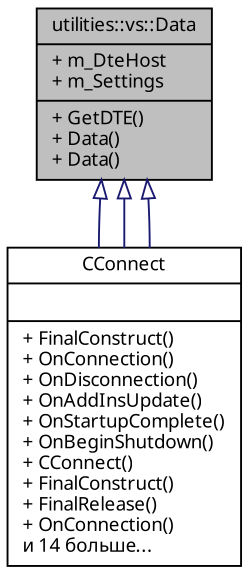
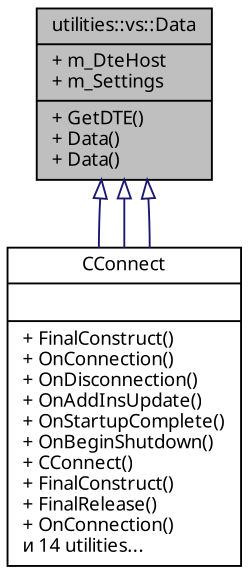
node "CConnect": text "и 14 больше..." -> "и 14 utilities..."
